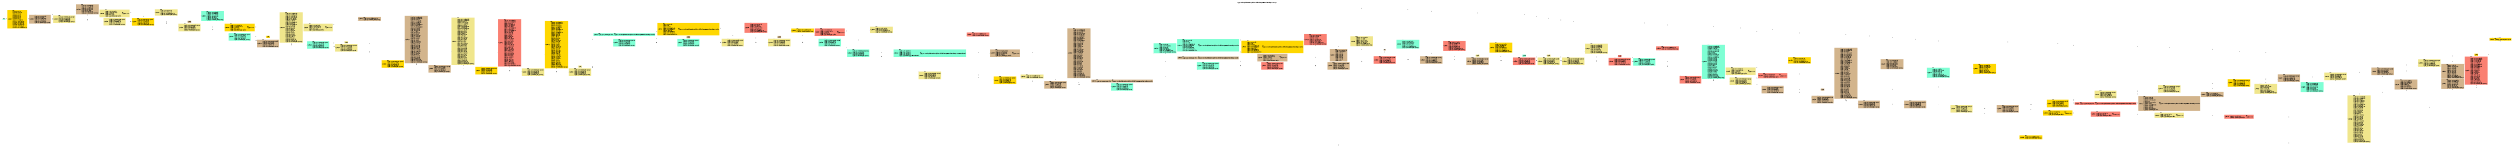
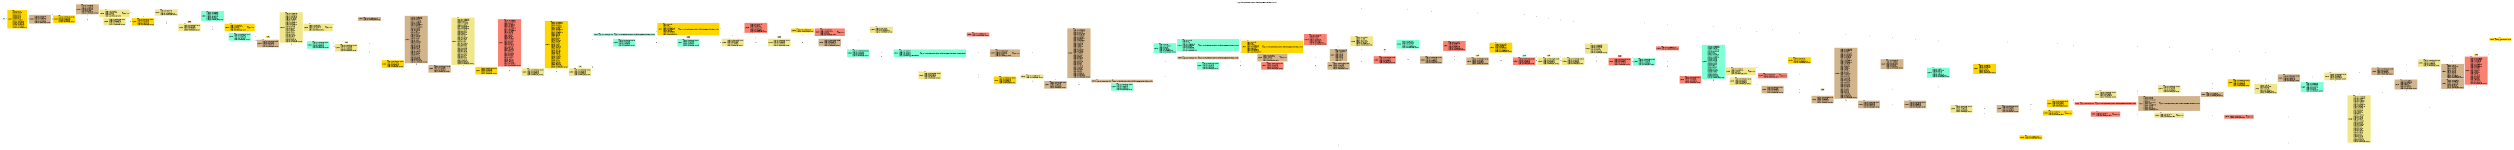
node "0x401b42 [28]": fillcolor khaki -> gold
node "0x401d1e [28]": fillcolor aquamarine -> tan
